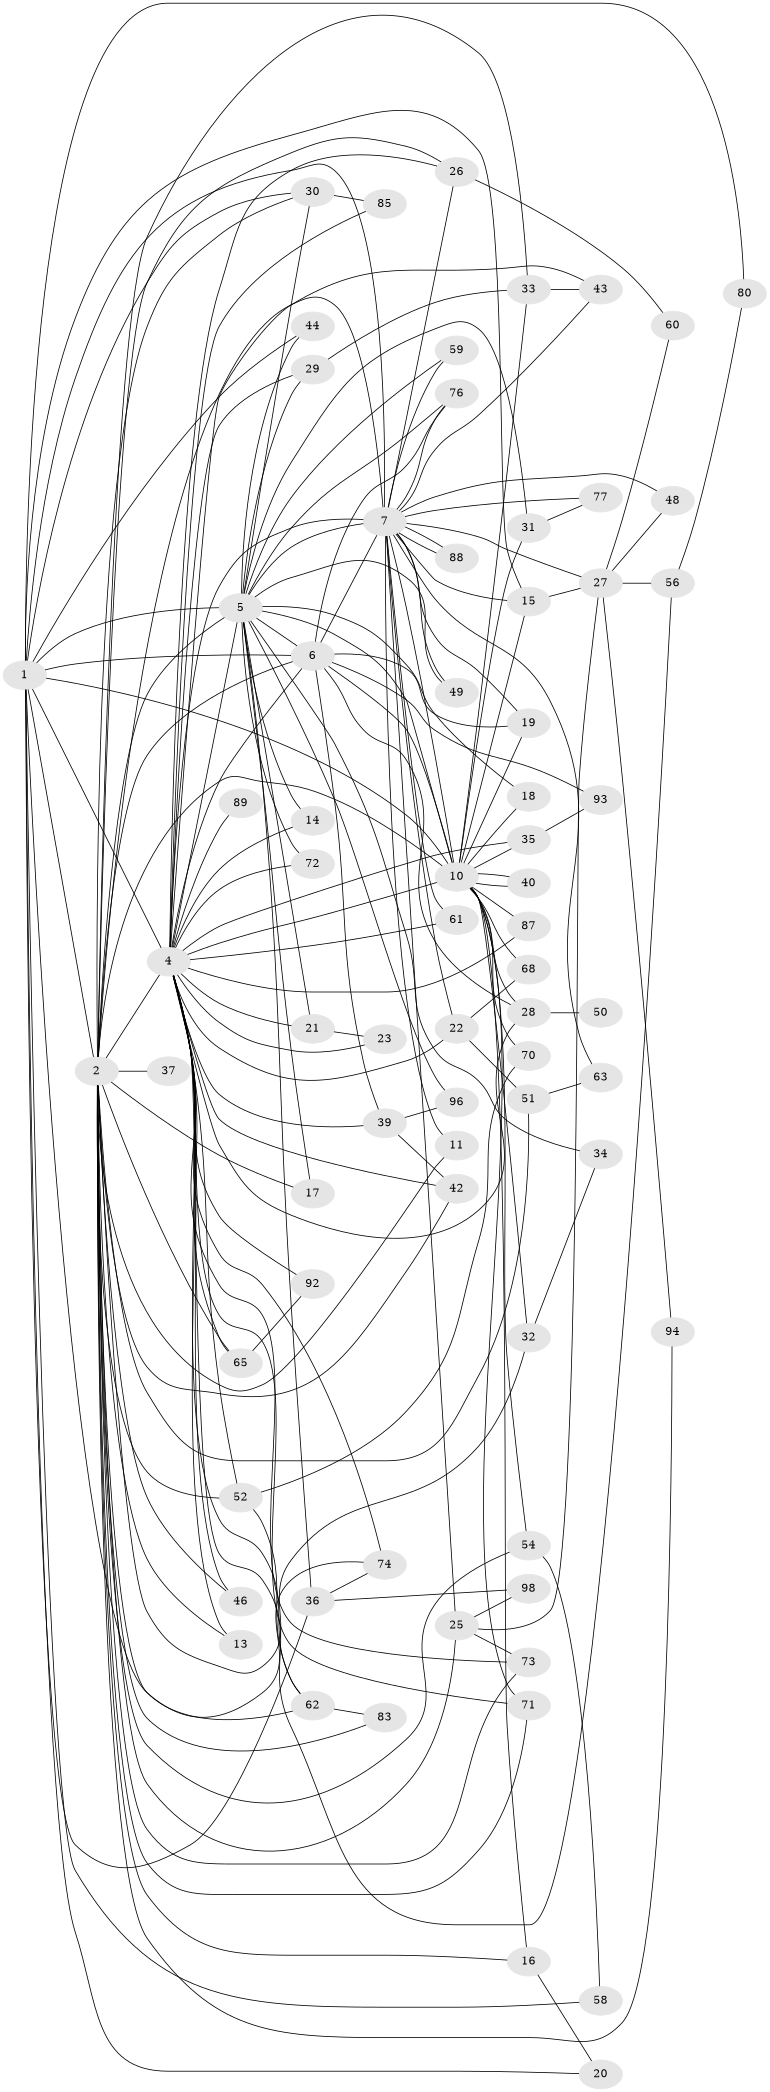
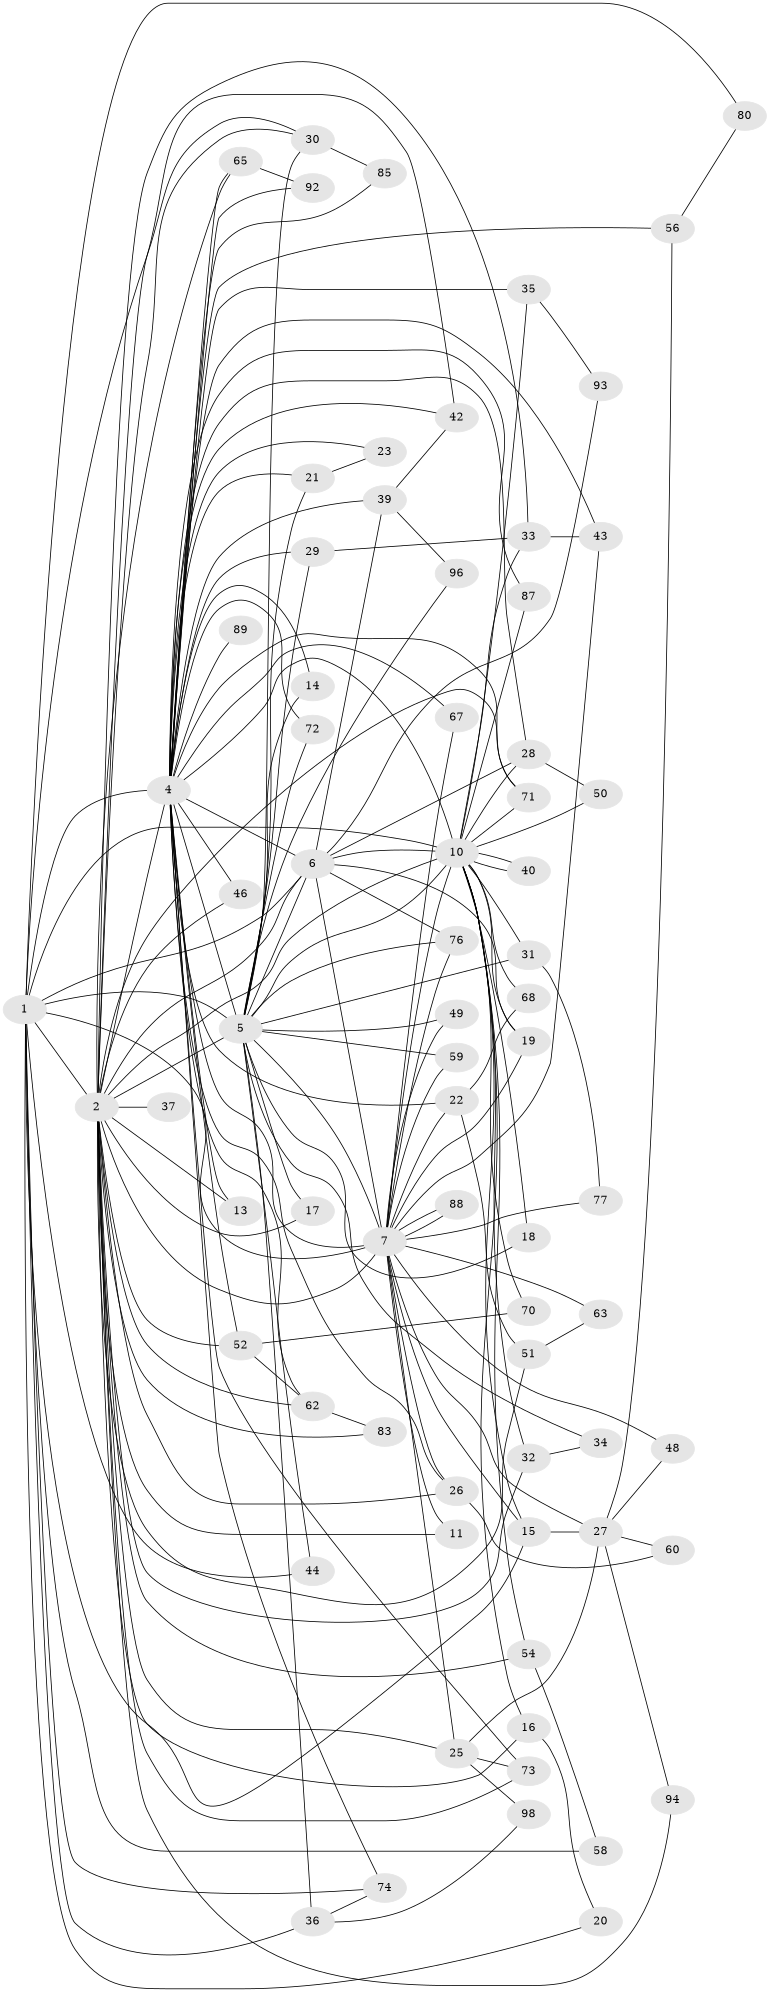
edge "50" -- "10": added
node "61": label "61" -> "67"
